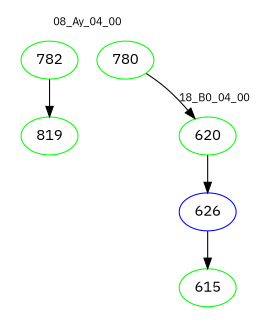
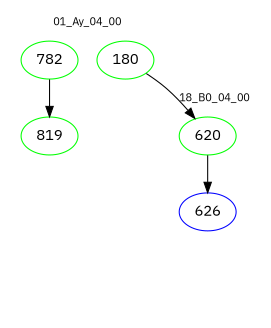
cluster "08_Ay_04_00": label "08_Ay_04_00" -> "01_Ay_04_00"
node "780": label "780" -> "180"
node "615": removed
